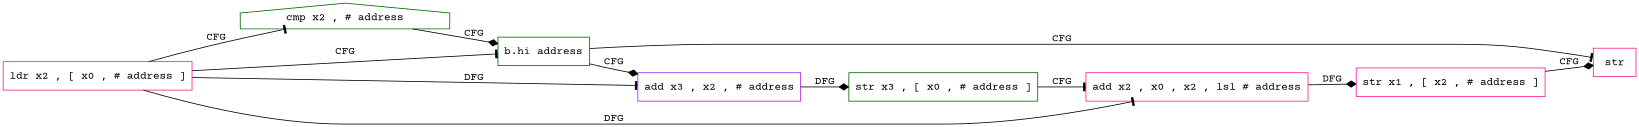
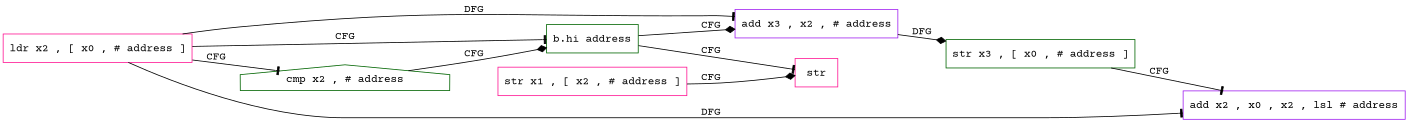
edge "add x2 , x0 , x2 , lsl # address" -> "str x1 , [ x2 , # address ]": removed, label "DFG"
node "add x2 , x0 , x2 , lsl # address": color deeppink -> purple
